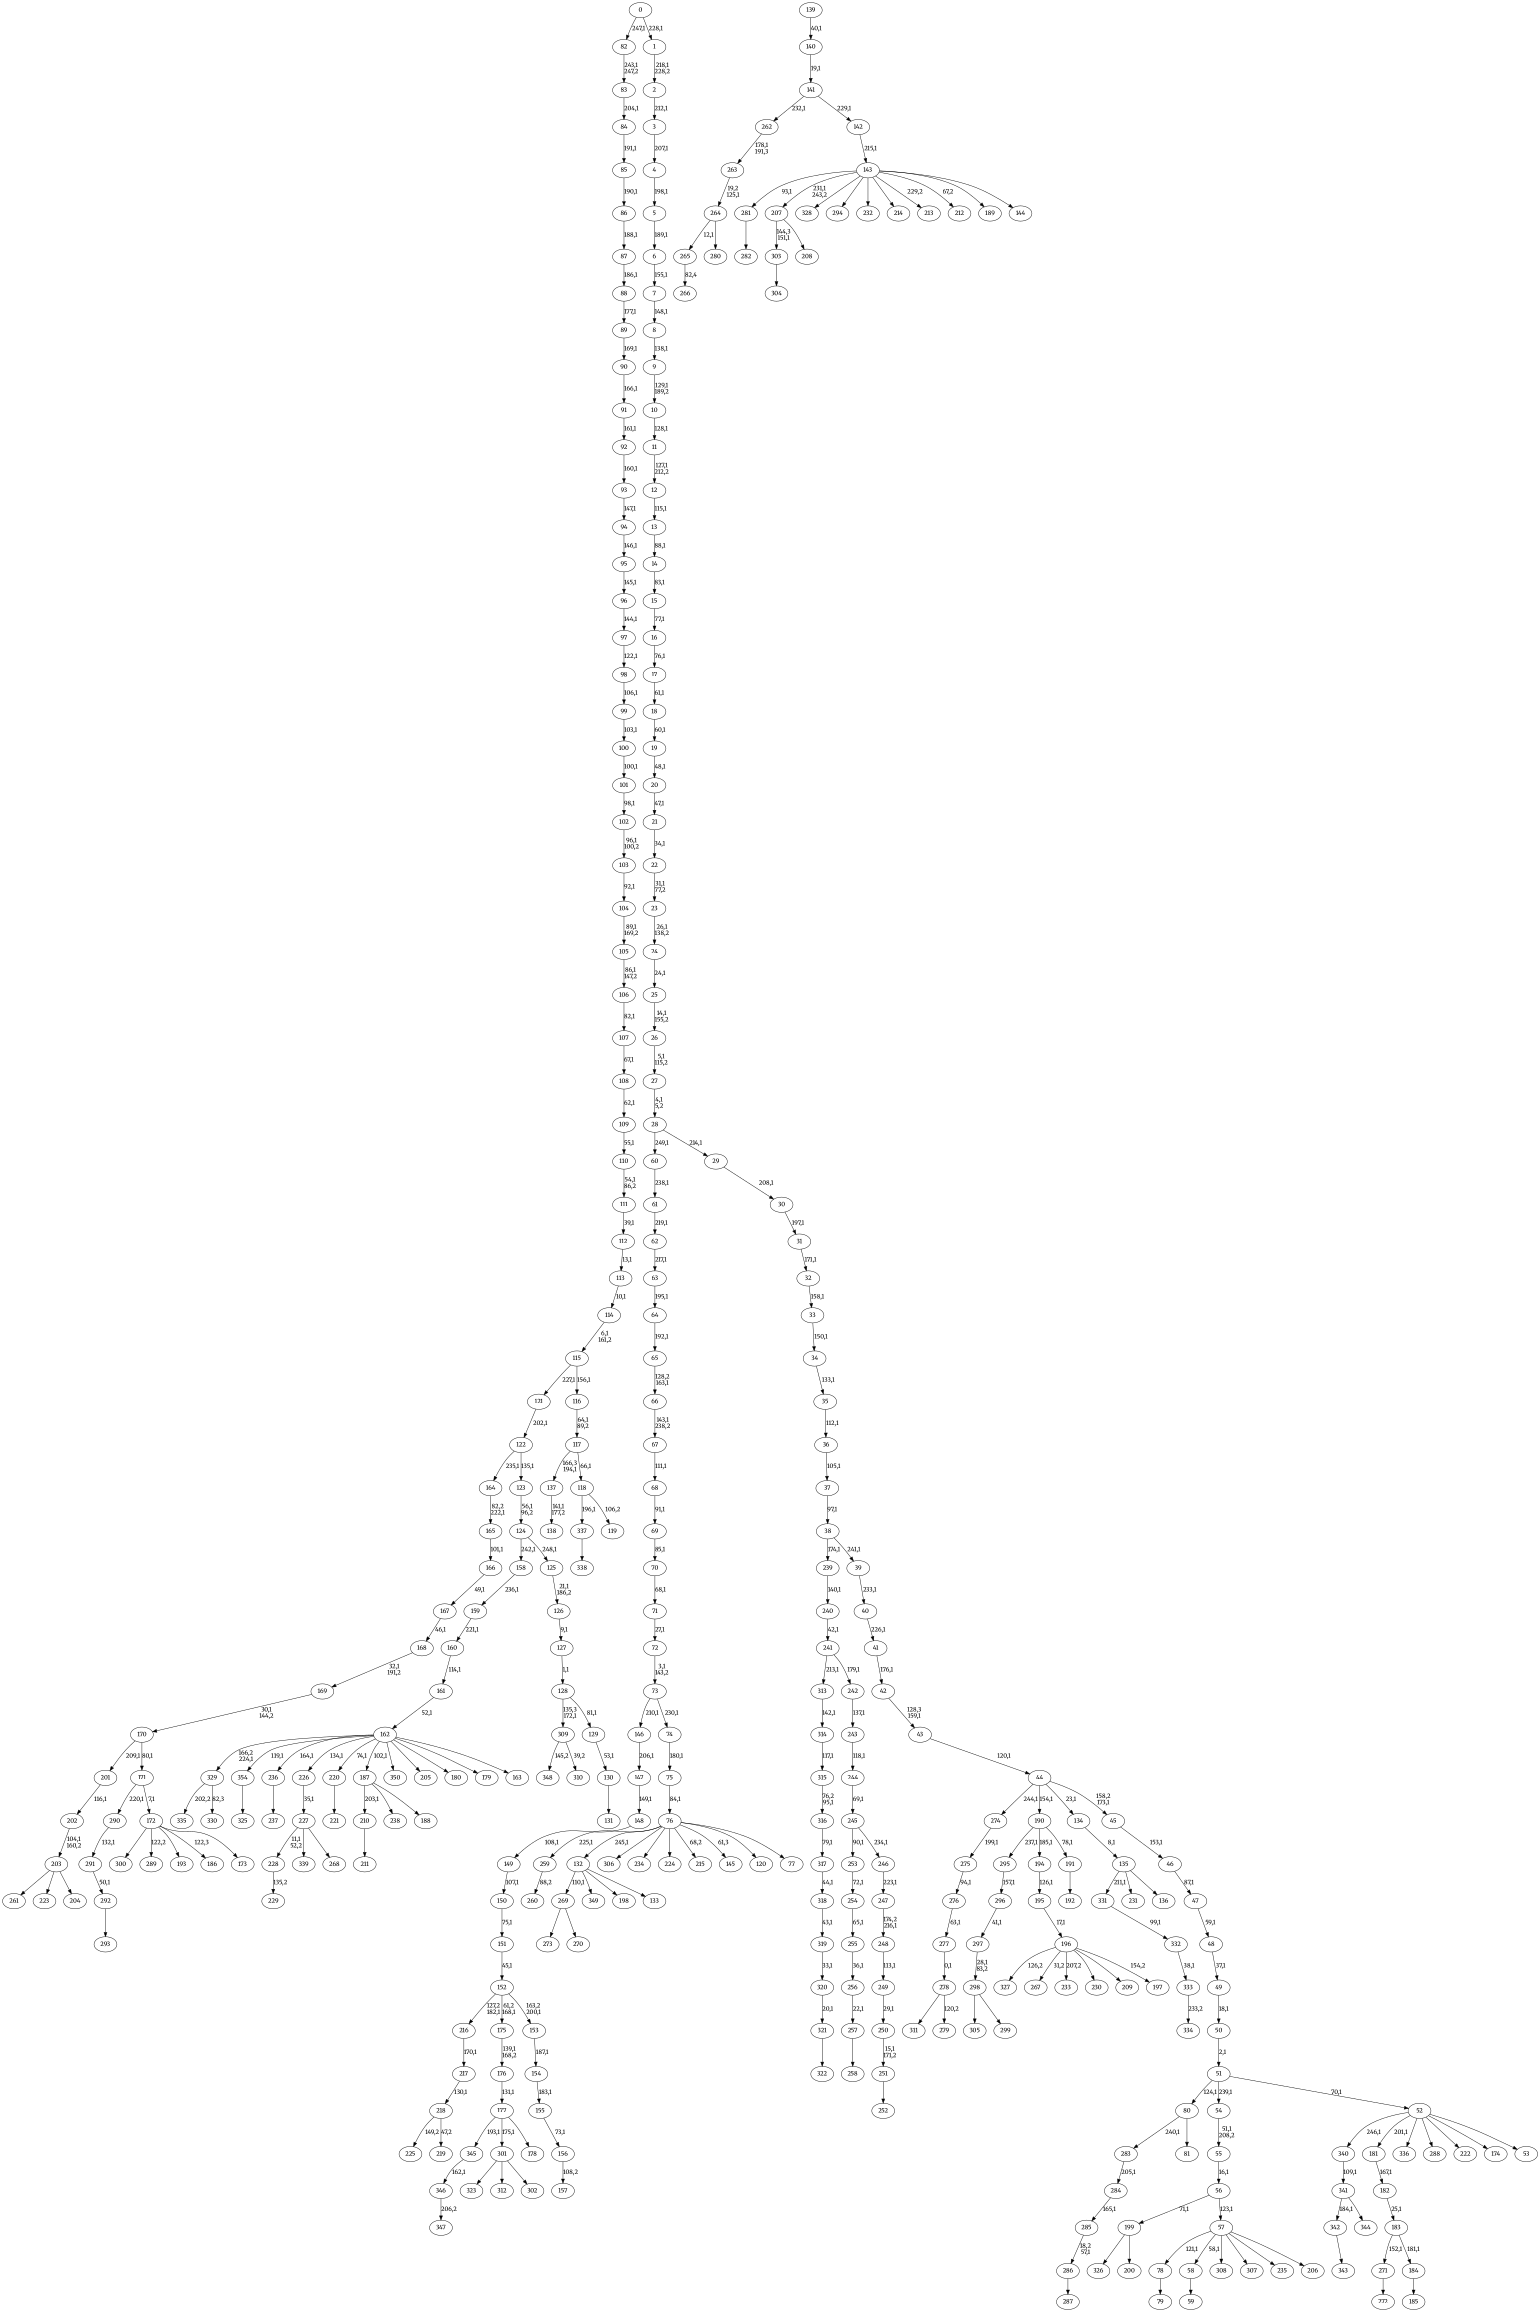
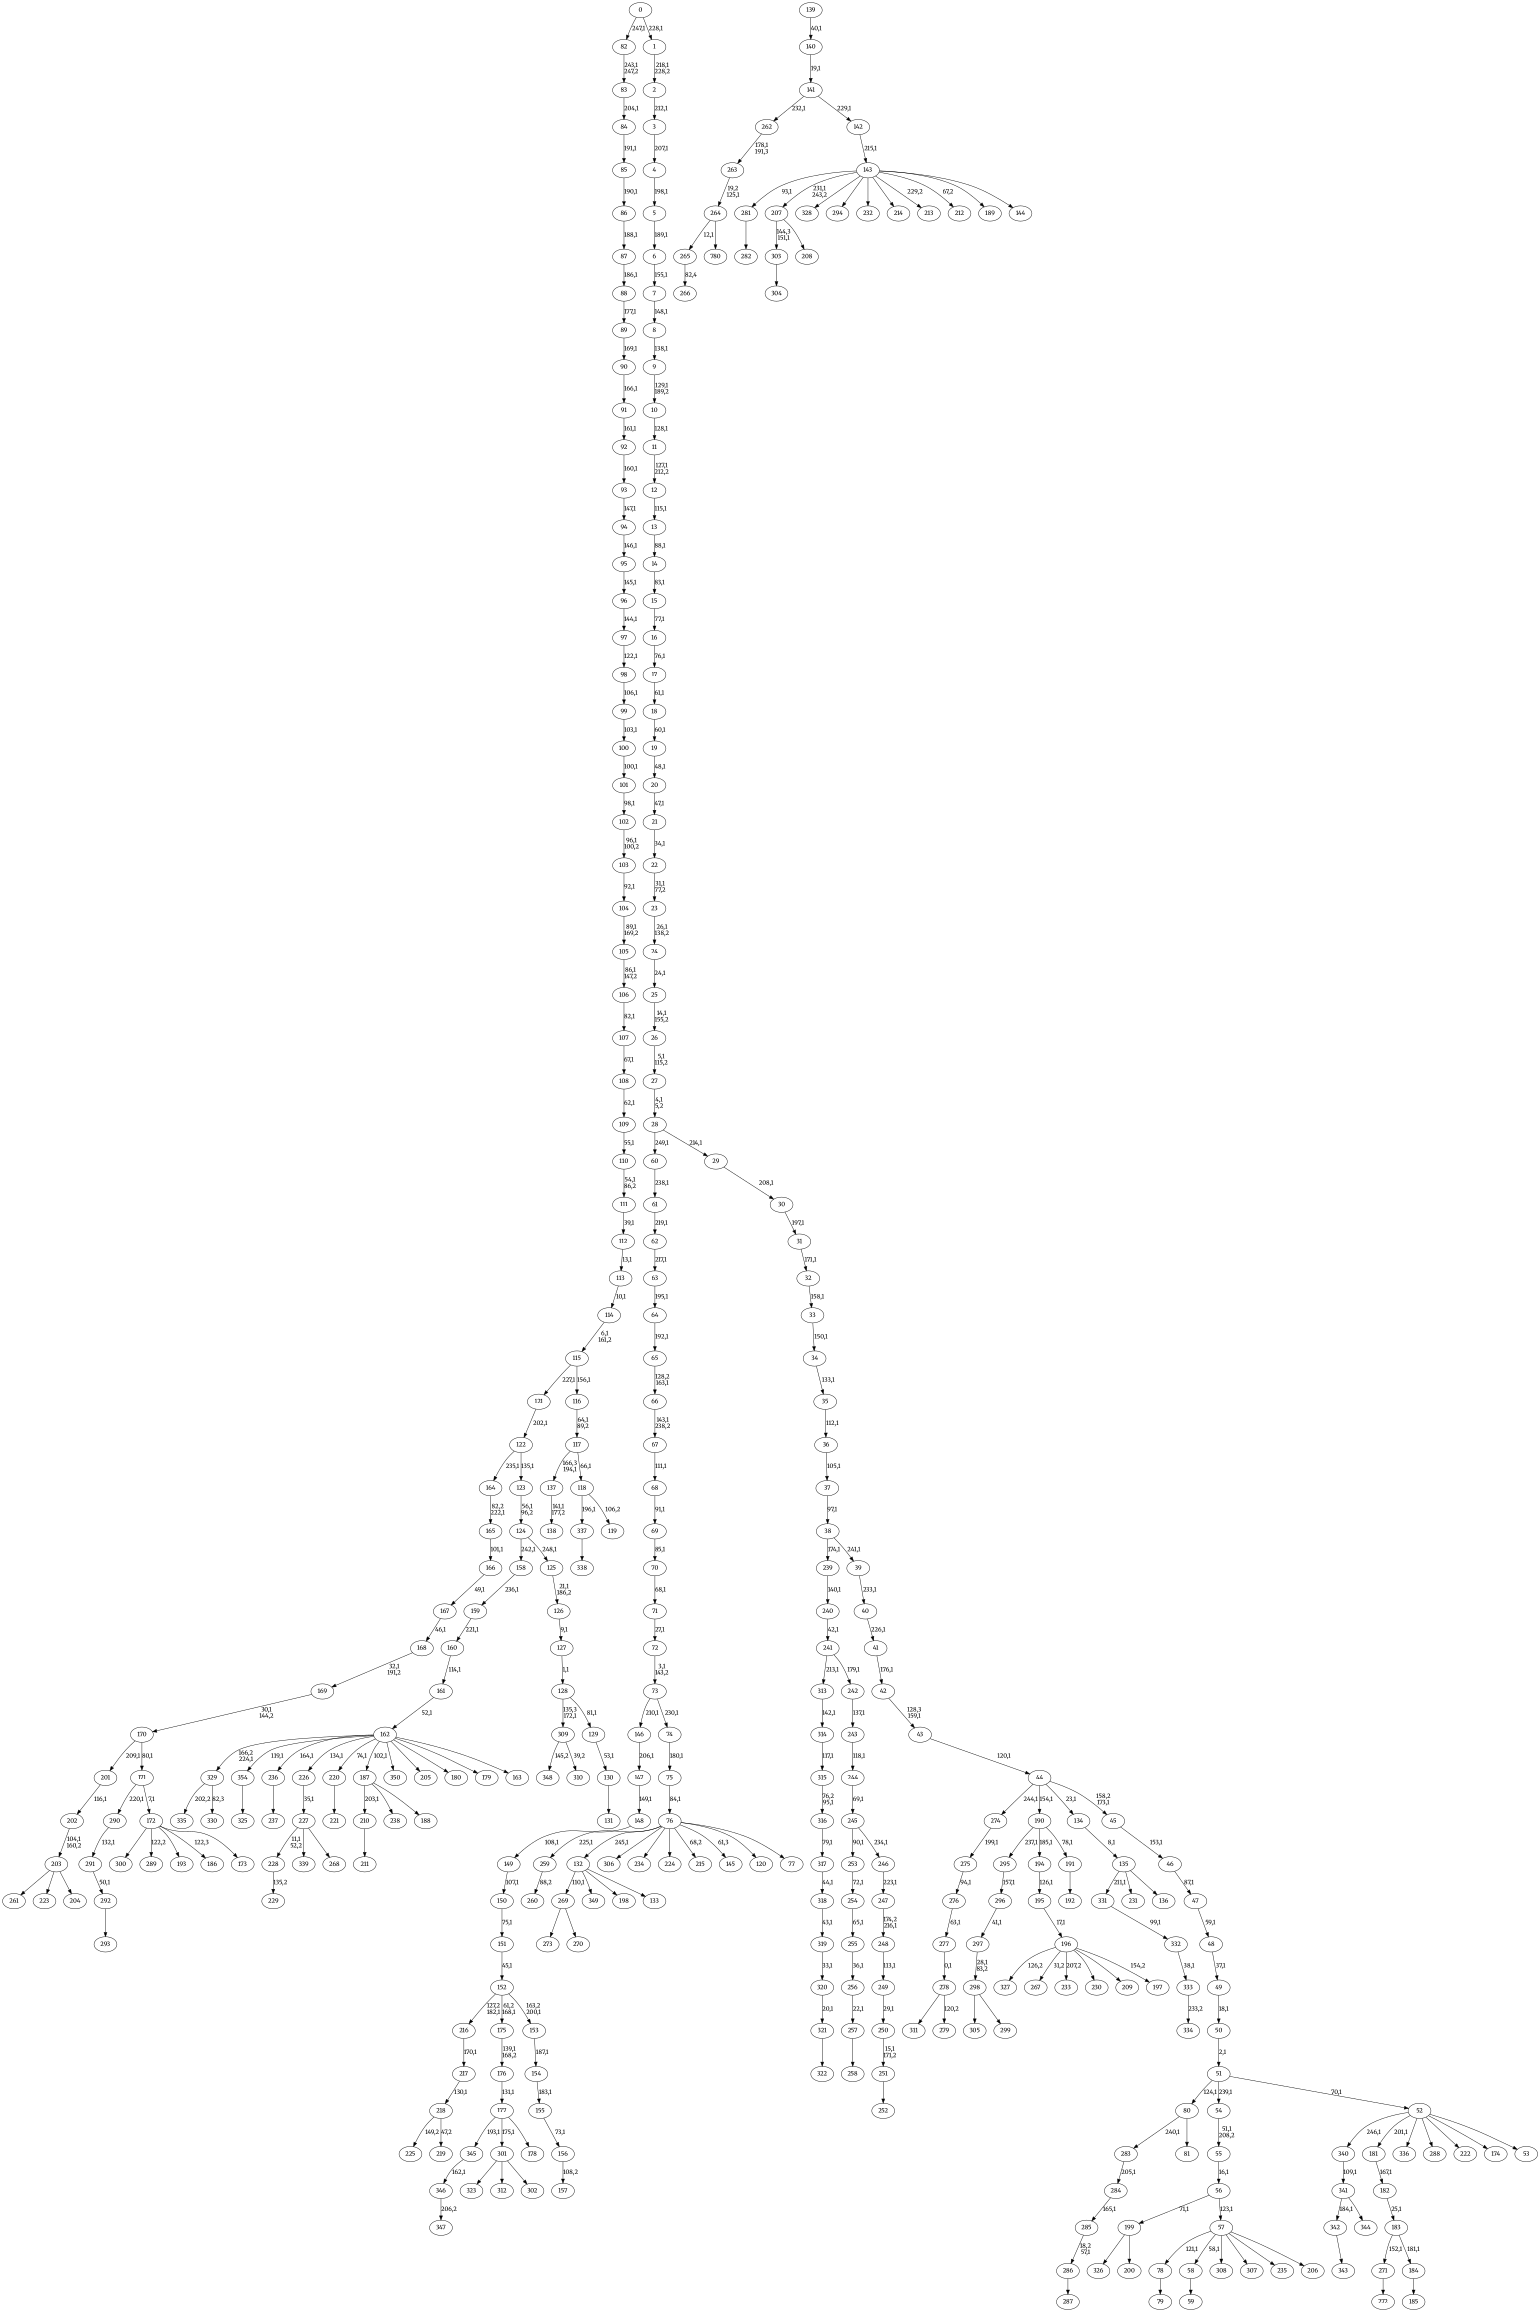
node "280": label "280" -> "780"
